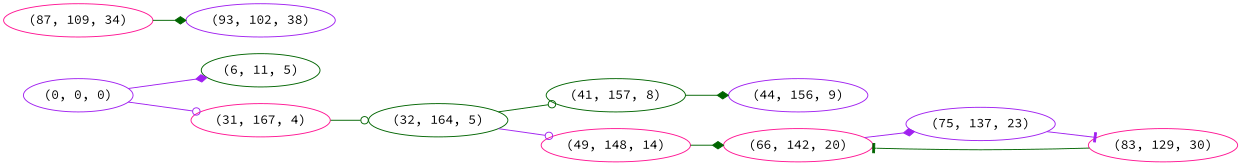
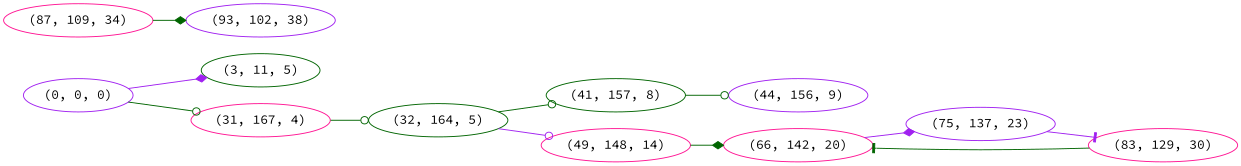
node "(6, 11, 5)": label "(6, 11, 5)" -> "(3, 11, 5)"
edge "(41, 157, 8)" -> "(44, 156, 9)": arrowhead diamond -> odot
edge "(0, 0, 0)" -> "(31, 167, 4)": color purple -> darkgreen
